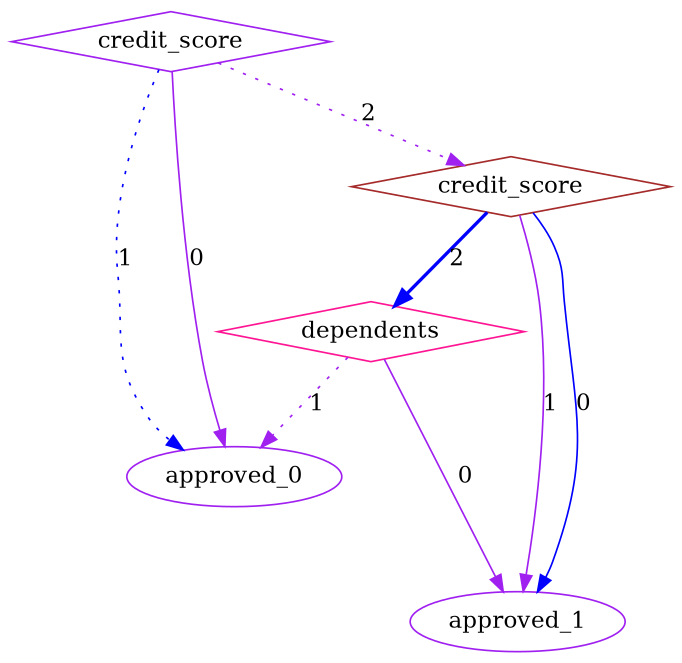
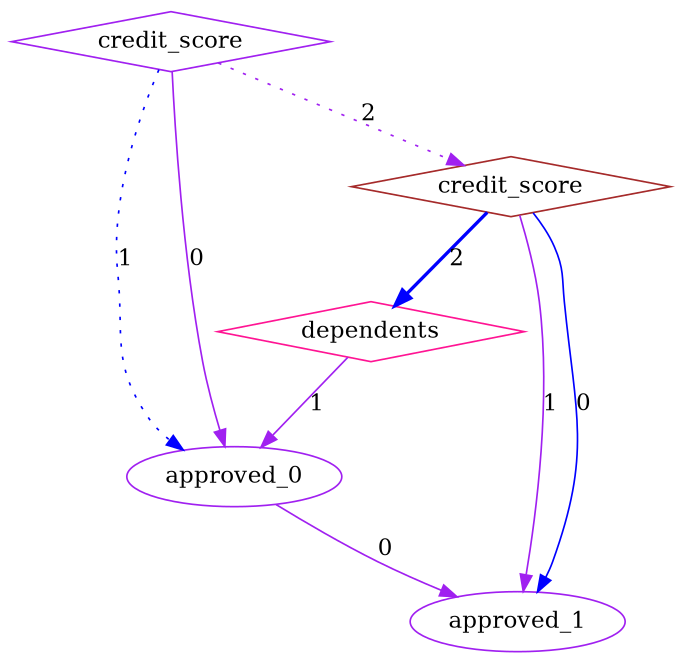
edge "dependents" -> "approved_0": style dotted -> solid
edge "dependents" -> "approved_1": now "approved_0" -> "approved_1"
